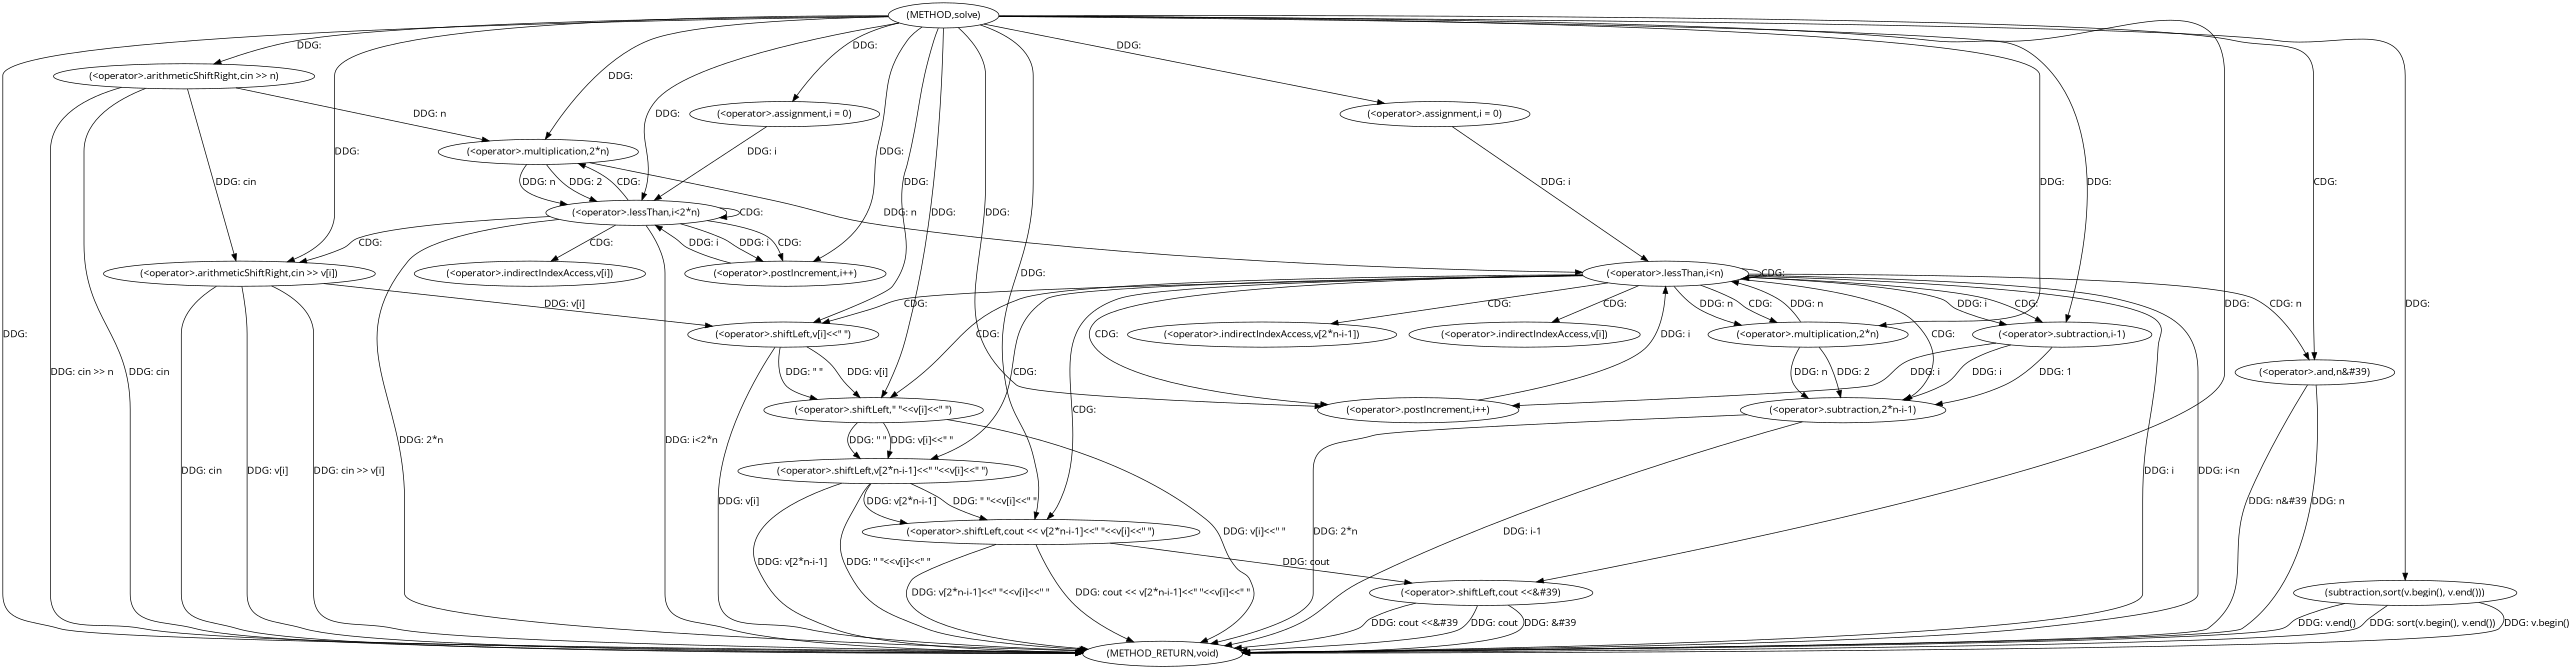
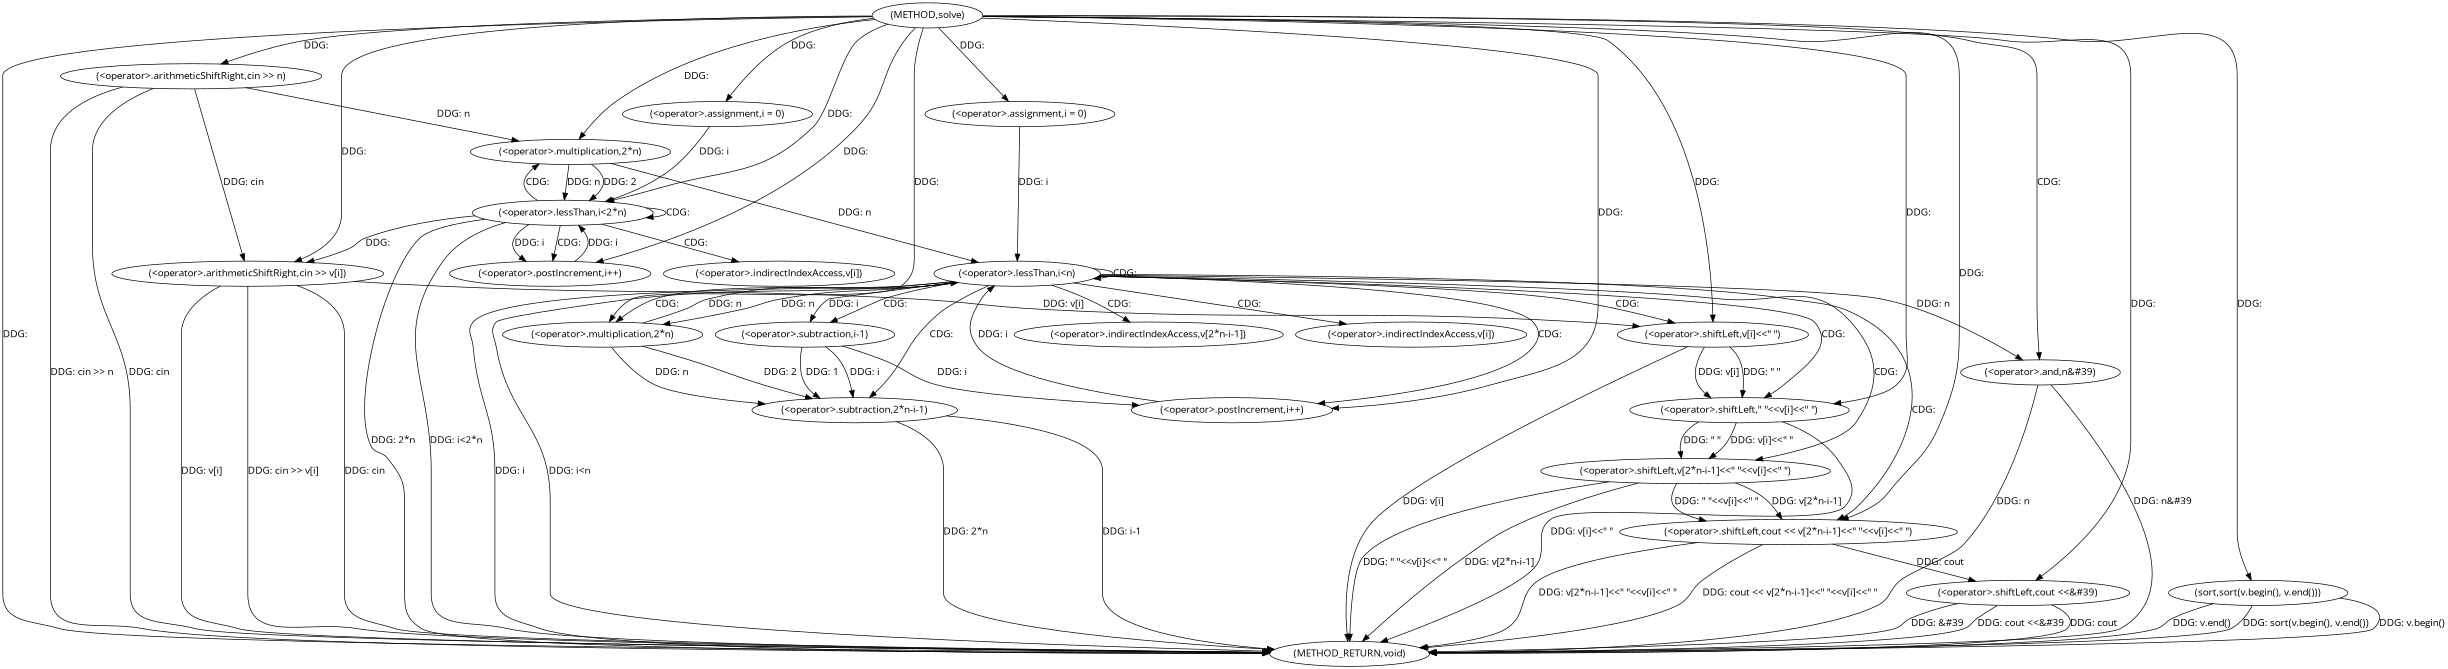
edge "(METHOD,solve)" -> "(<operator>.subtraction,i-1)": removed, label "DDG:"
edge "(<operator>.lessThan,i<2*n)" -> "(<operator>.arithmeticShiftRight,cin >> v[i])": label "CDG: " -> "DDG: "
edge "(<operator>.lessThan,i<n)" -> "(<operator>.and,n&#39)": label "CDG: n" -> "DDG: n"
node "(subtraction,sort(v.begin(), v.end()))": label "(subtraction,sort(v.begin(), v.end()))" -> "(sort,sort(v.begin(), v.end()))"
